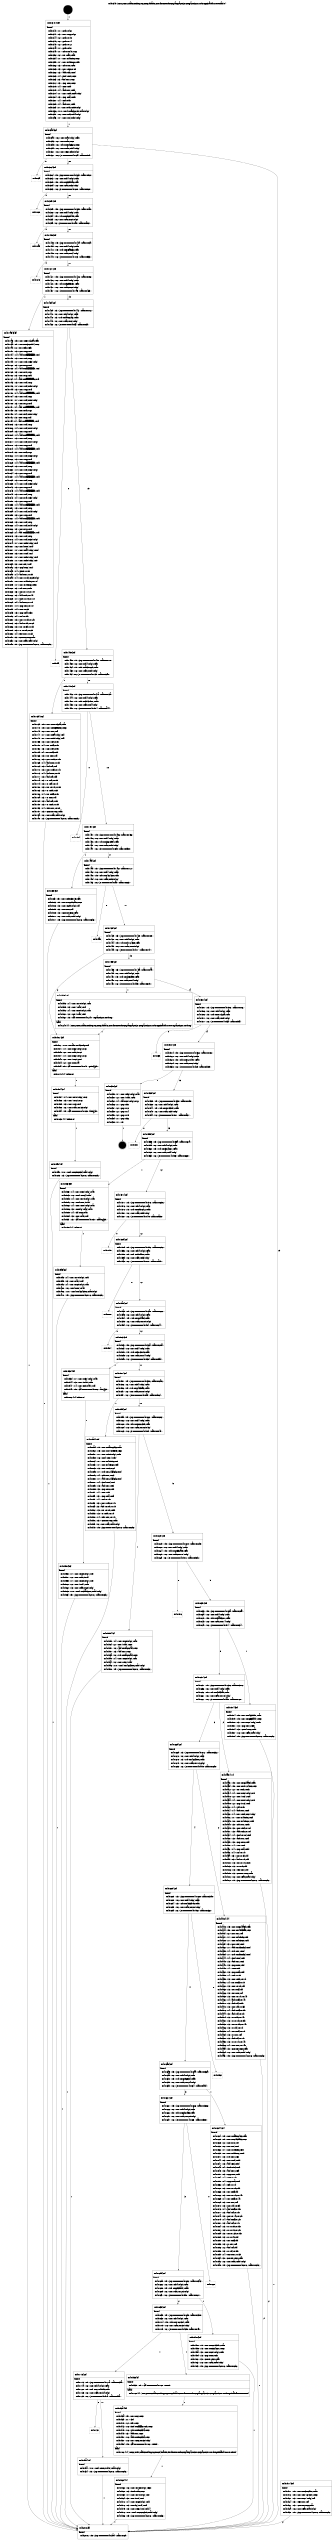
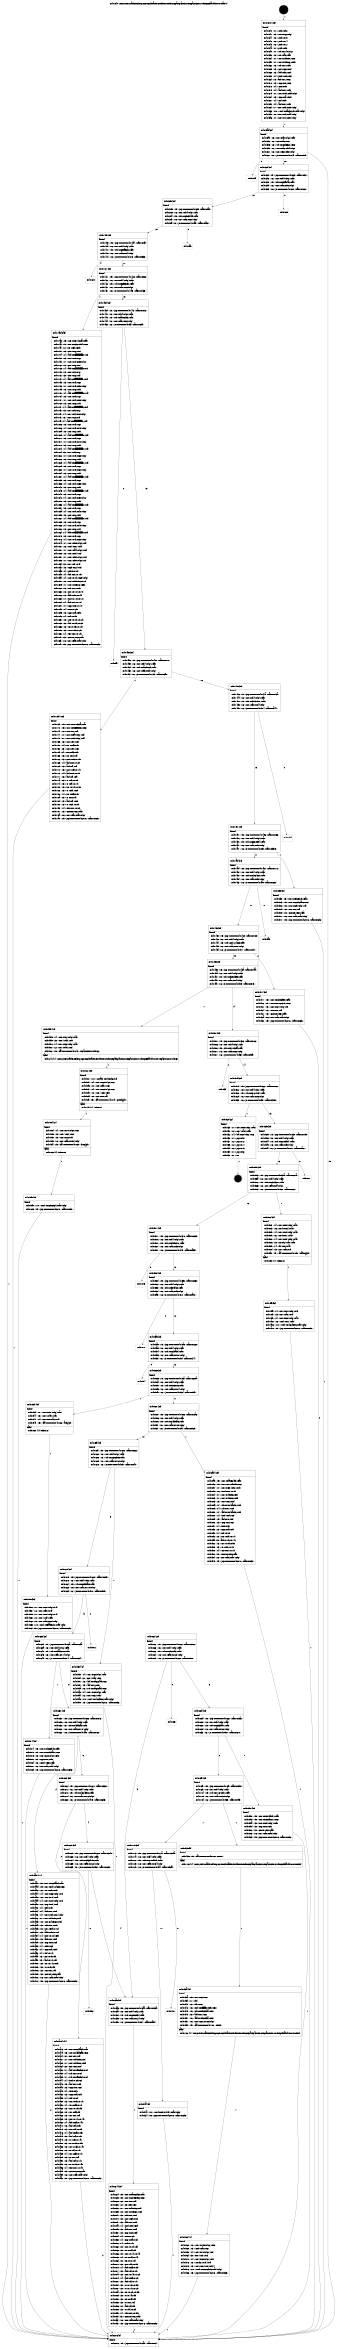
edge "0x4014c9 [28]" -> "0x401bc7 [29]": now "0x4014c9 [28]" -> "0x401b17 [30]"
edge "0x4016a5 [28]" -> "0x4016c1 [28]": reversed
